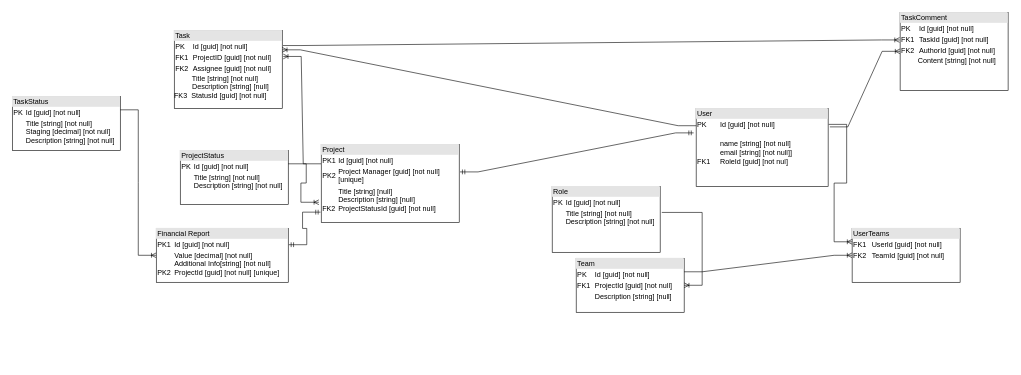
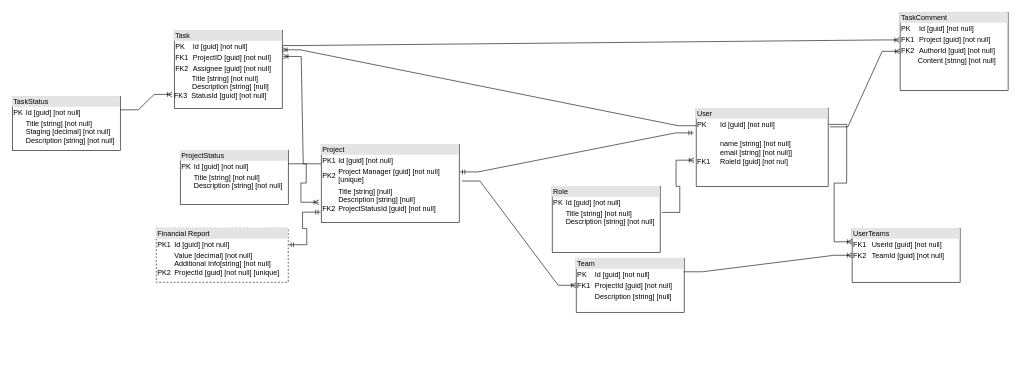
node "TaskComment PK Id [guid] [not null] FK1 TaskId [guid] [not null] FK2 AuthorId [guid] [not null] Content [string] [not null]": label "TaskComment PK Id [guid] [not null] FK1 TaskId [guid] [not null] FK2 AuthorId [guid] [not null] Content [string] [not null]" -> "TaskComment PK Id [guid] [not null] FK1 Project [guid] [not null] FK2 AuthorId [guid] [not null] Content [string] [not null]"
edge "TaskStatus PK Id [guid] [not null] Title [string] [not null] Staging [decimal] [not null] Description [string] [not null]" -> "Financial Report PK1 Id [guid] [not null] PK2 Value [decimal] [not null] Additional Info[string] [not null] ProjectId [guid] [not null] [unique]": now "TaskStatus PK Id [guid] [not null] Title [string] [not null] Staging [decimal] [not null] Description [string] [not null]" -> "Task PK Id [guid] [not null] FK1 ProjectID [guid] [not null] FK2 Assignee [guid] [not null] Title [string] [not null] Description [string] [null] FK3 StatusId [guid] [not null]"
edge "Role PK Id [guid] [not null] Title [string] [not null] Description [string] [not null]" -> "Team PK Id [guid] [not null] FK1 ProjectId [guid] [not null] Description [string] [null]": now "Role PK Id [guid] [not null] Title [string] [not null] Description [string] [not null]" -> "User PK Id [guid] [not null] FK1 name [string] [not null] email [string] [not null]] RoleId [guid] [not nul]"
edge "Project PK1 Id [guid] [not null] PK2 Project Manager [guid] [not null] [unique] FK2 Title [string] [null] Description [string] [null] ProjectStatusId [guid] [not null]" -> "Team PK Id [guid] [not null] FK1 ProjectId [guid] [not null] Description [string] [null]": added
node "Financial Report PK1 Id [guid] [not null] PK2 Value [decimal] [not null] Additional Info[string] [not null] ProjectId [guid] [not null] [unique]": style solid -> dashed
